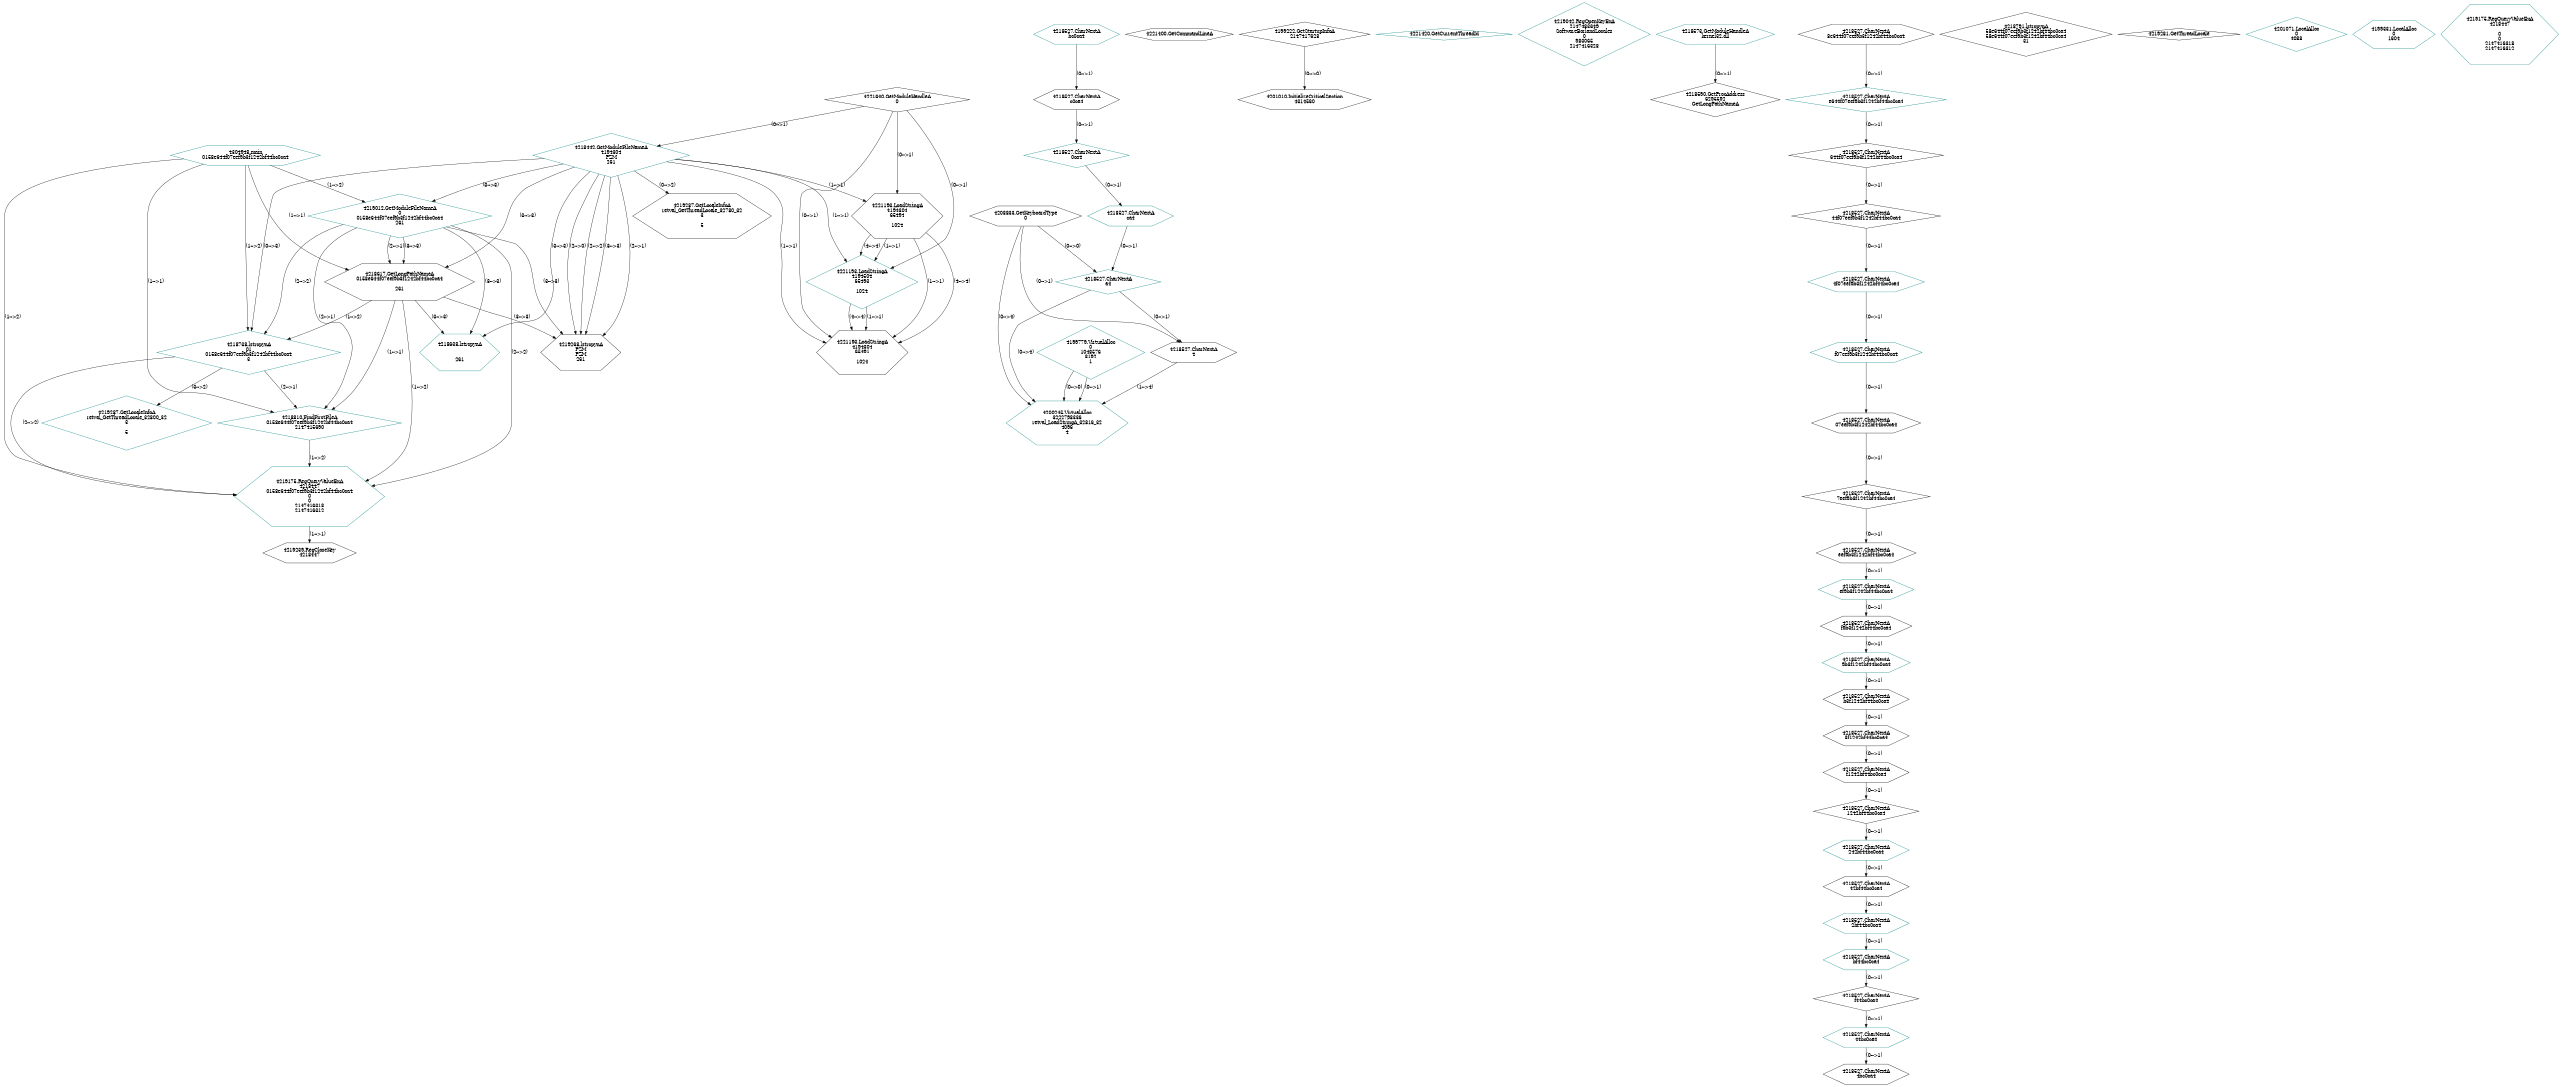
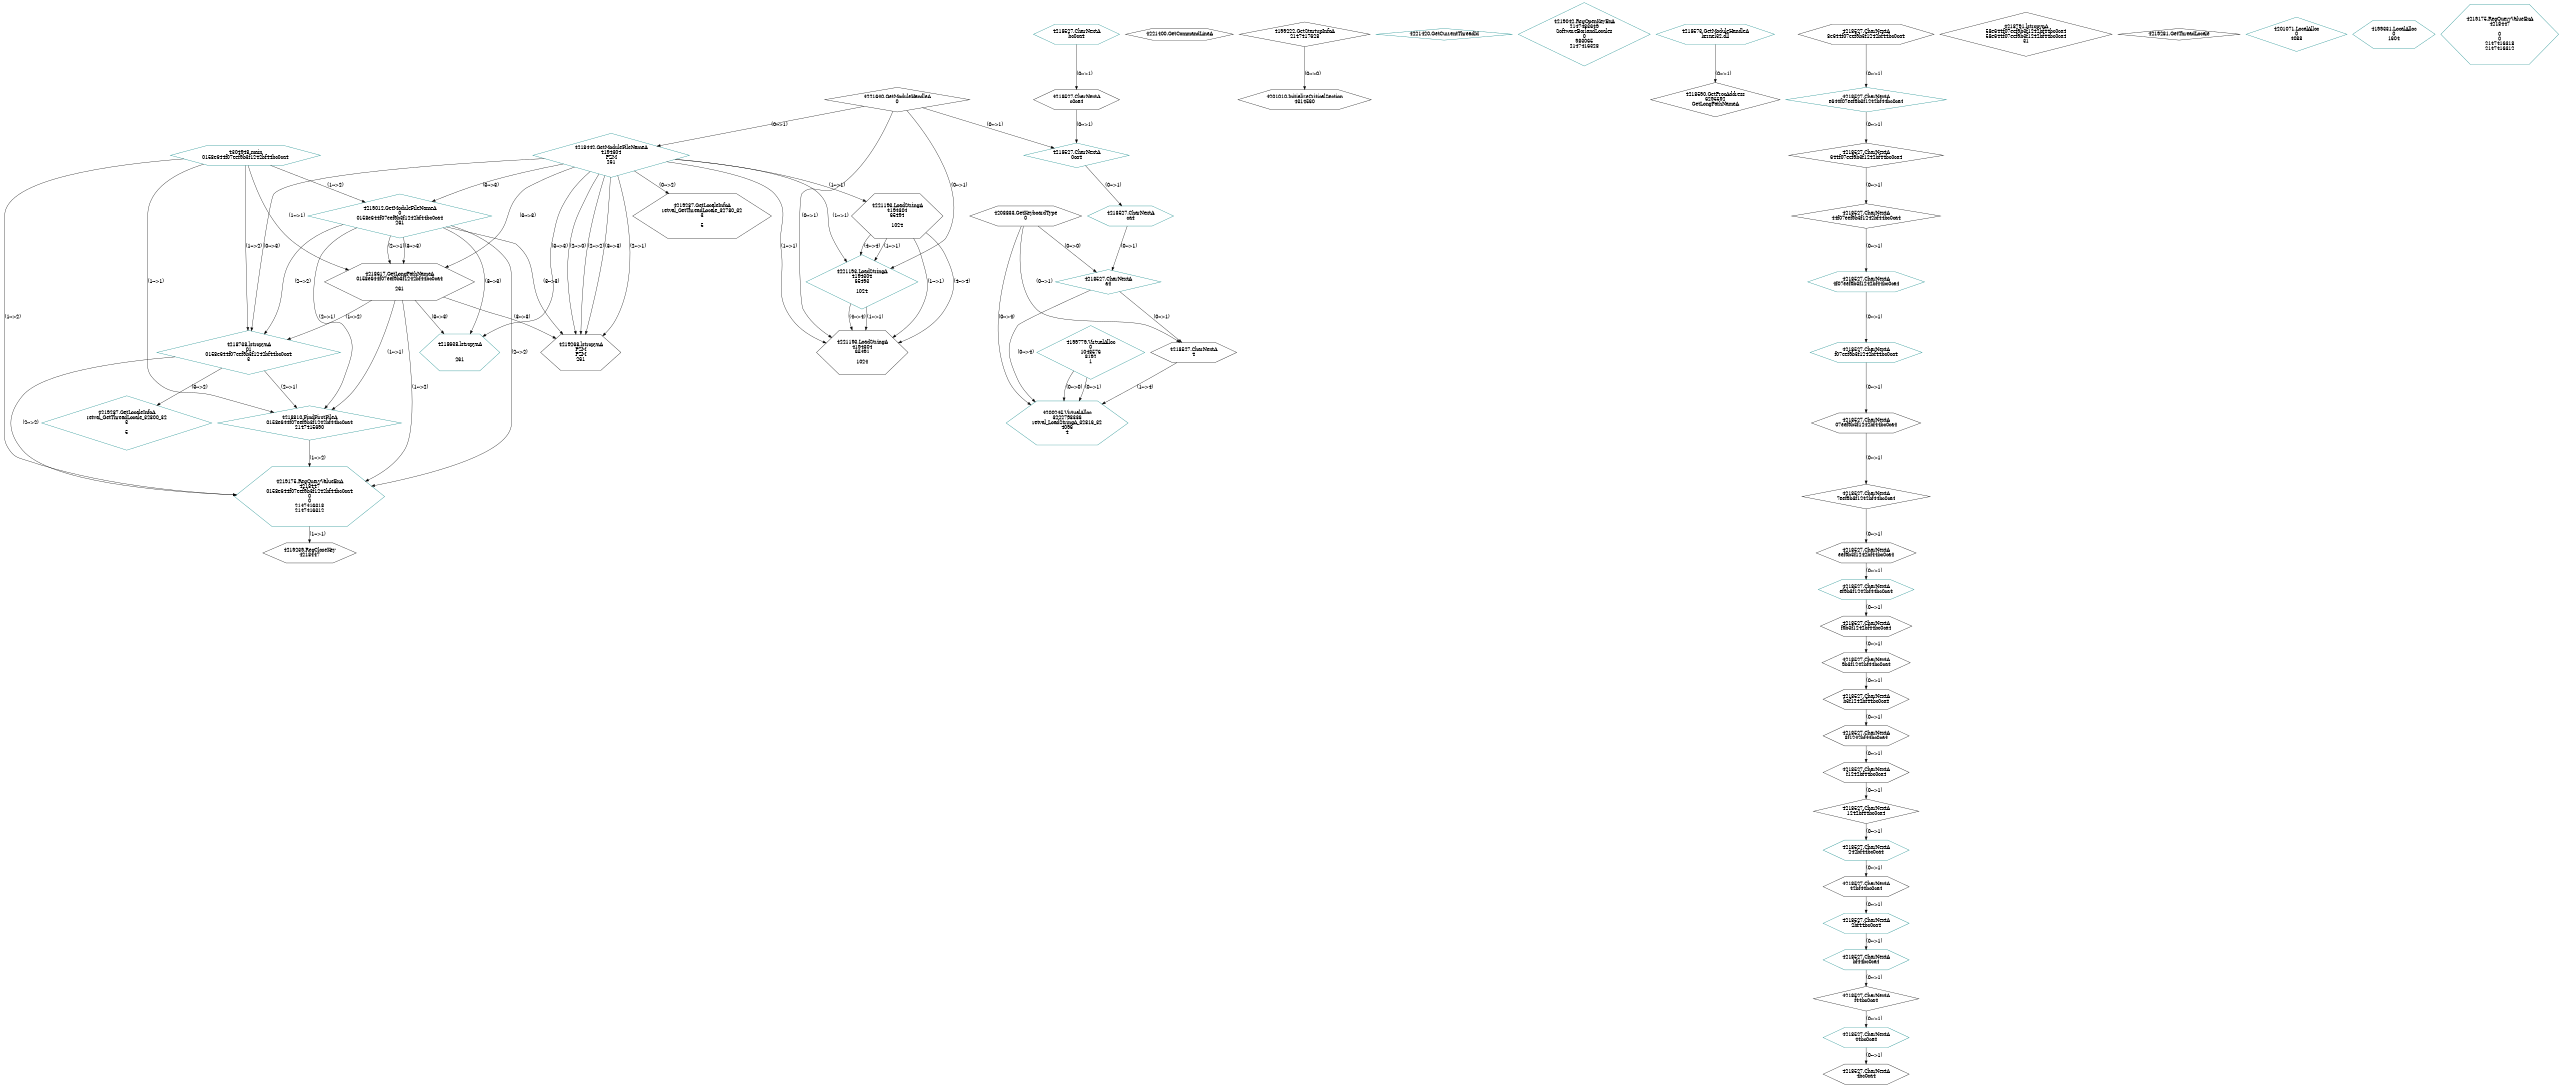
edge "4221640.GetModuleHandleA 0" -> "4221193.LoadStringA 4194304 65494 1024": now "4221640.GetModuleHandleA 0" -> "4218527.CharNextA 0ca4"
node "4221193.LoadStringA 4194504 65493 1024": label "4221193.LoadStringA 4194504 65493 1024" -> "4221193.LoadStringA 4194304 65493 1024"
node "4218527.CharNextA 9b3f1242bf44bc0ca4": color teal -> black
